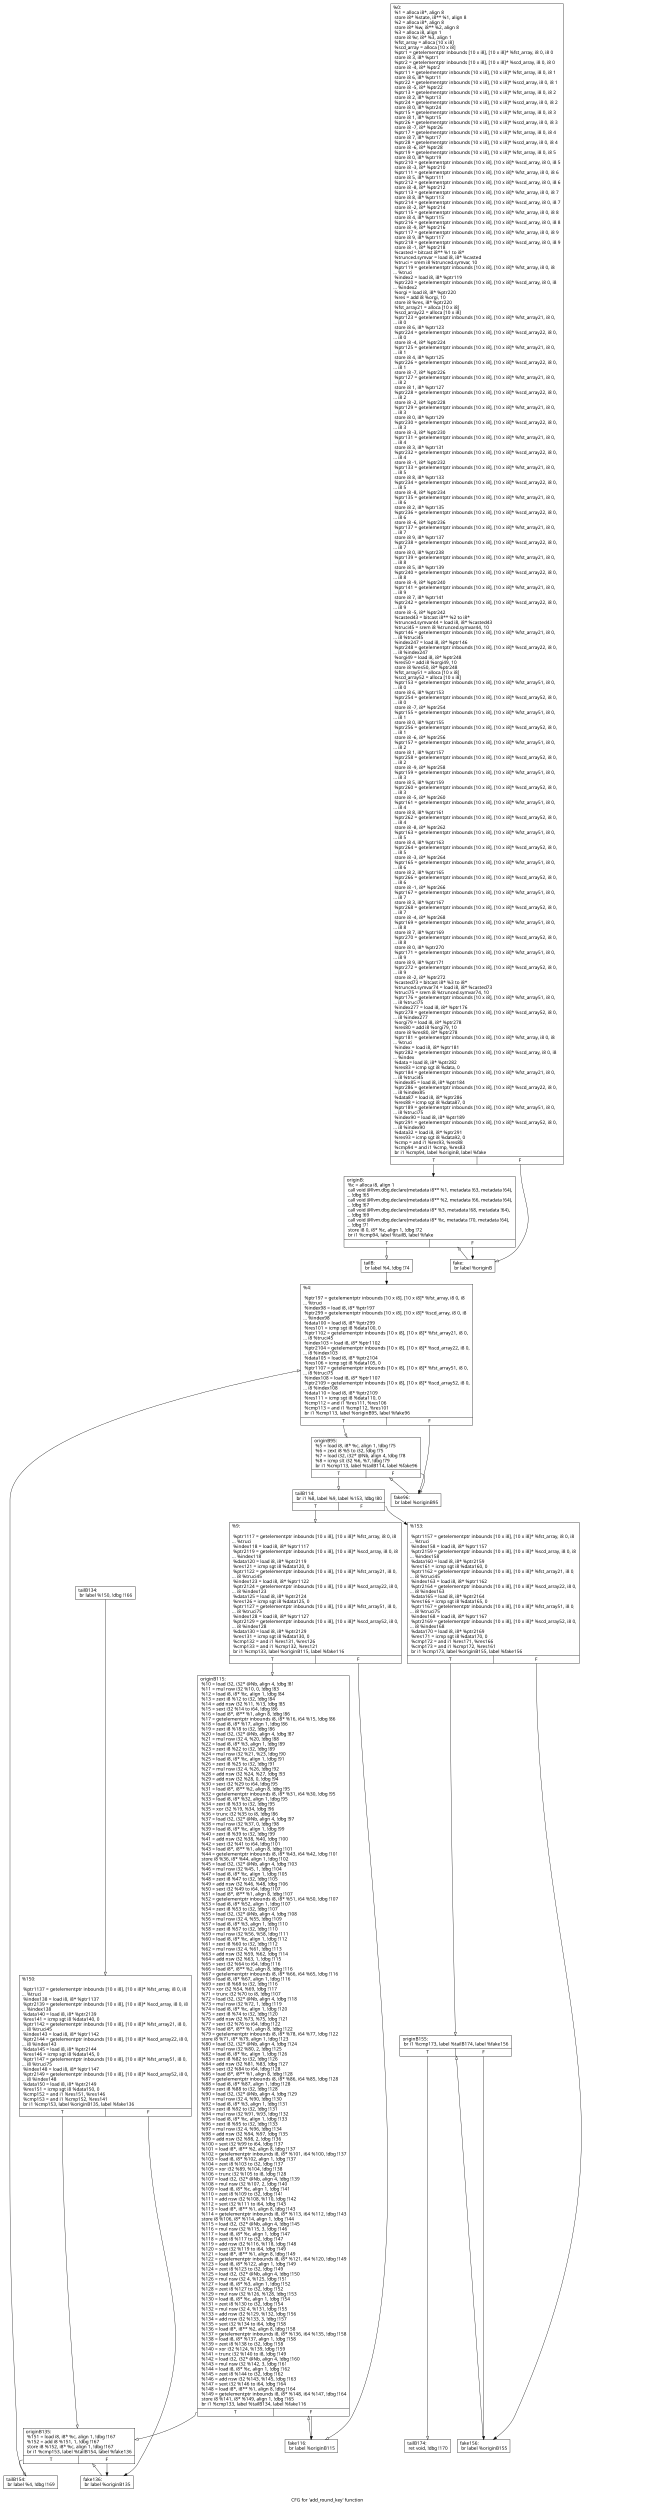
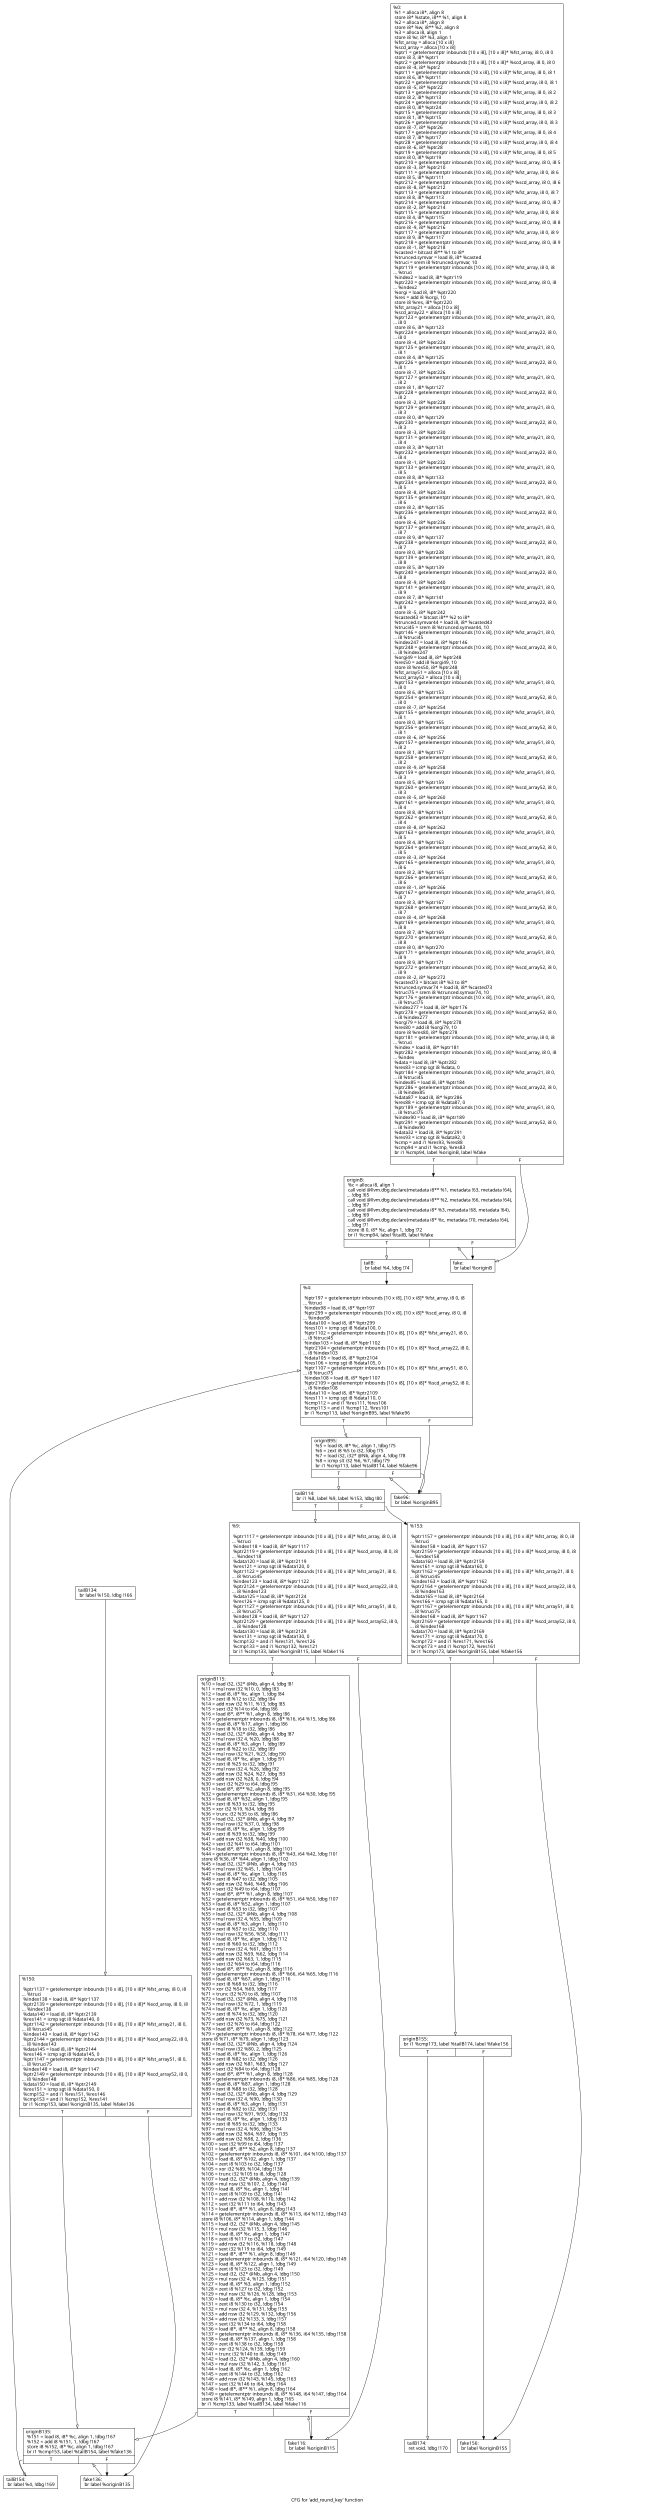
edge "fake156:" -> "originB155:": removed
